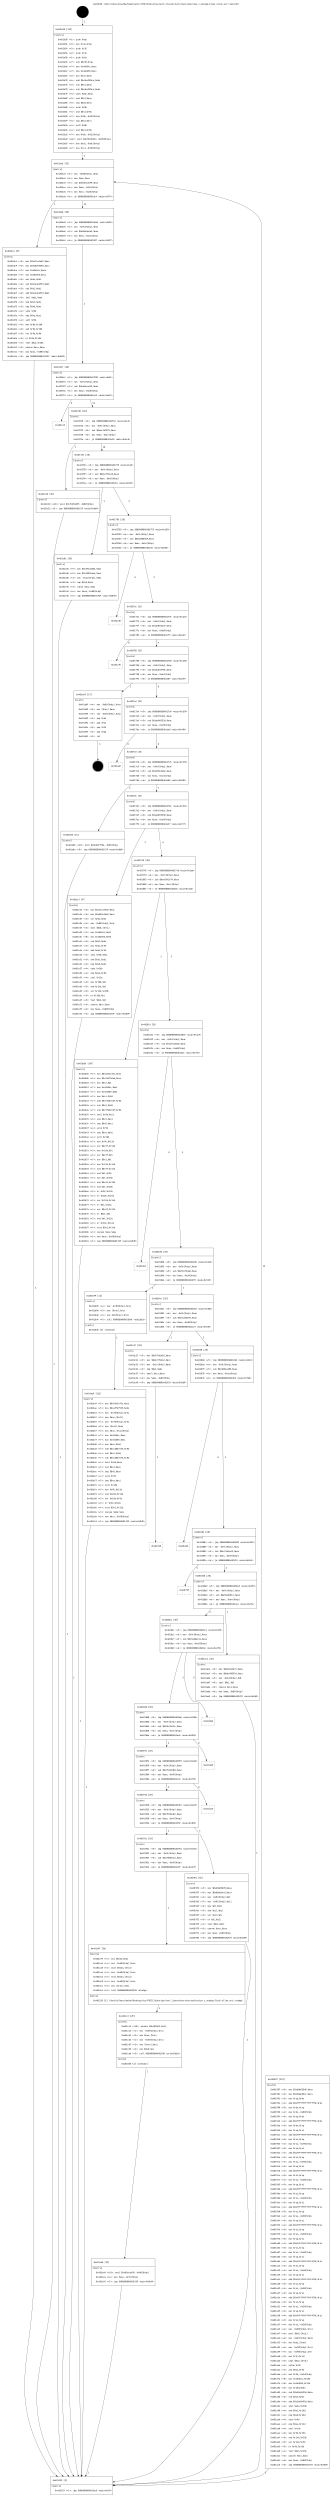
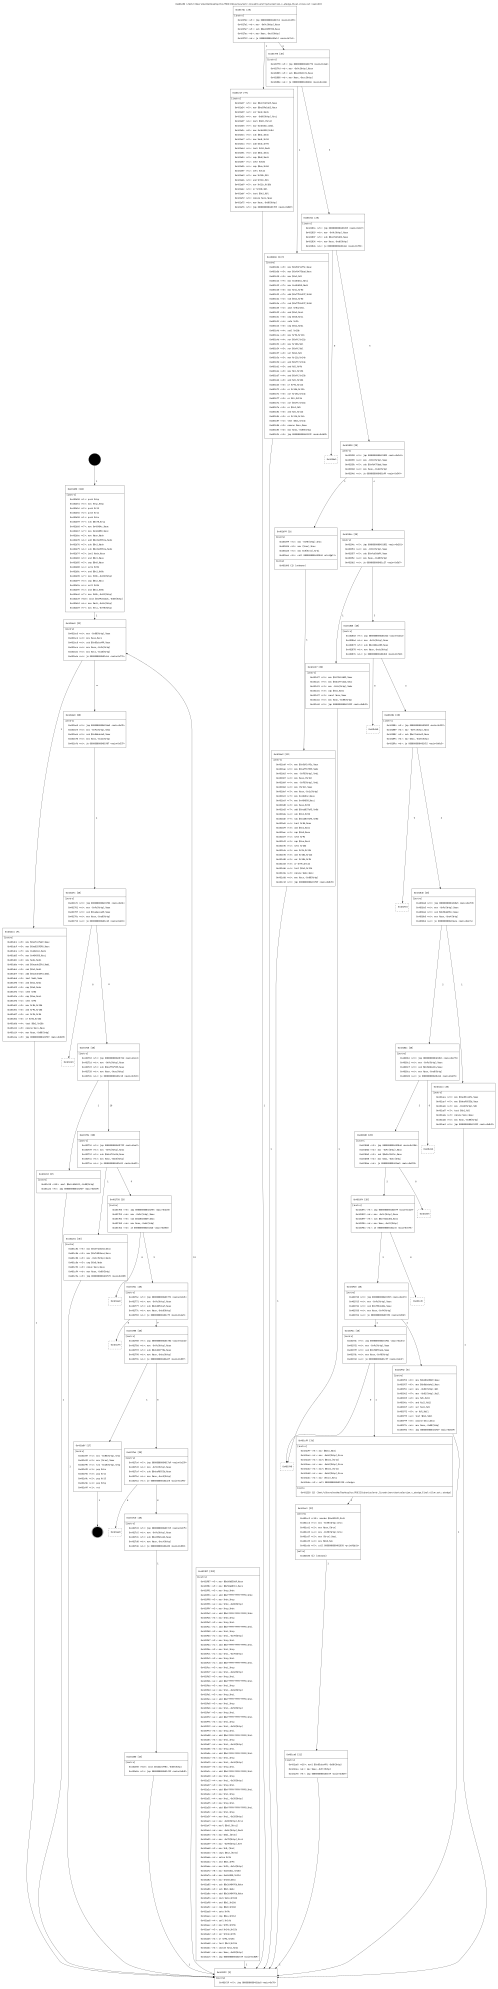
edge "0x4017c0 [28]" -> "0x4017dc [28]": removed, label "7"
edge "0x40192c [28]" -> "0x401948": added, label "0"
